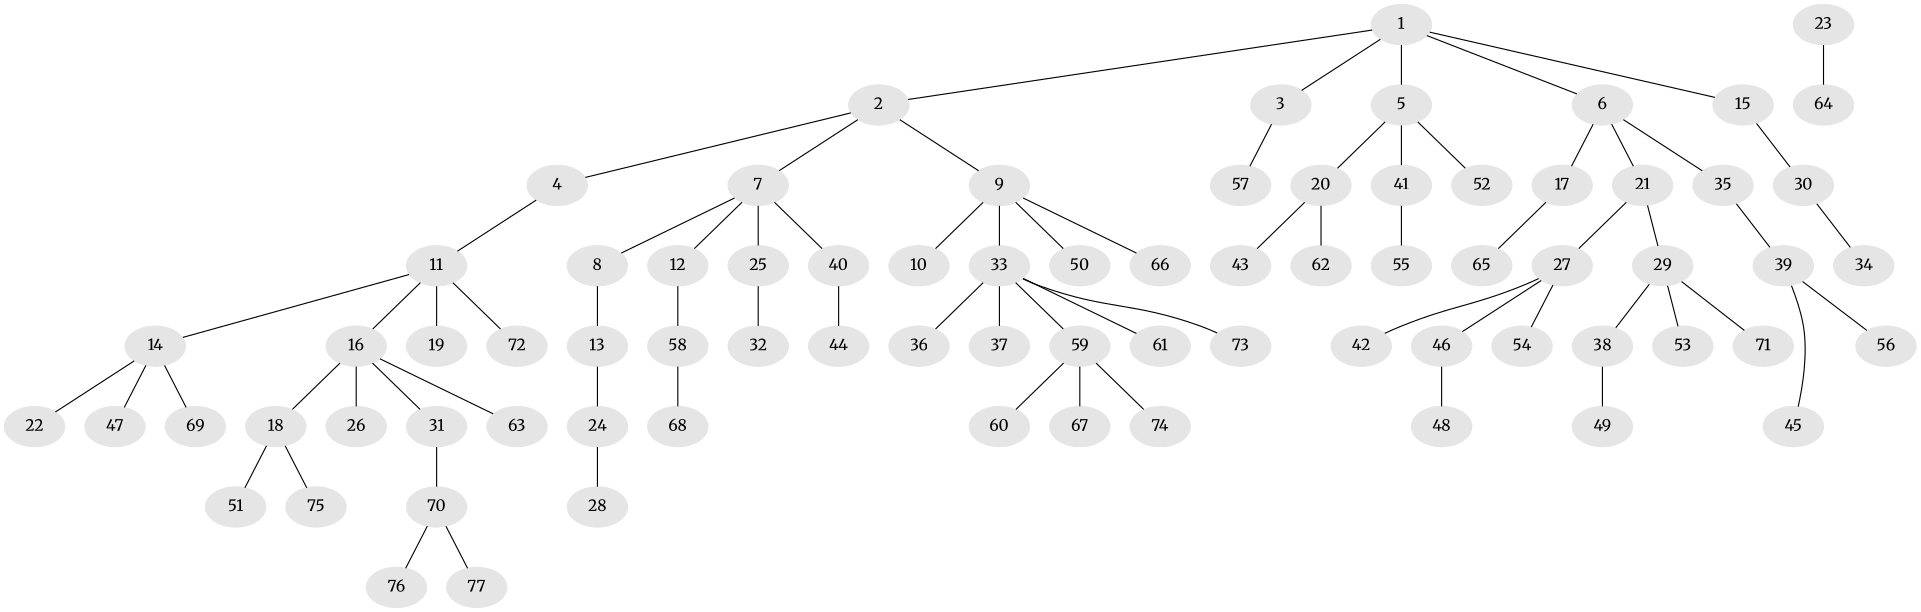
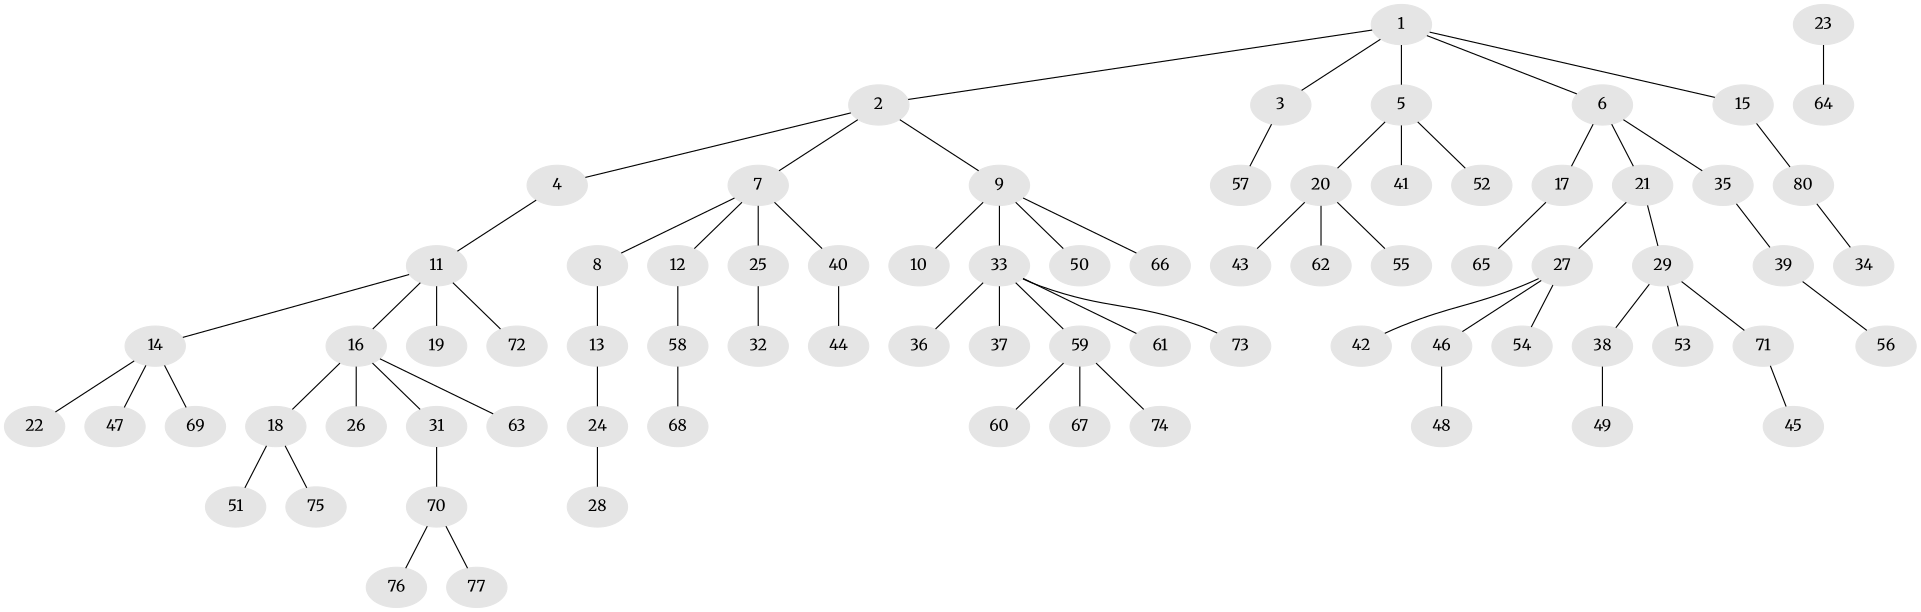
node "30": label "30" -> "80"
edge "41" -- "55": now "20" -- "55"
edge "39" -- "45": now "71" -- "45"
